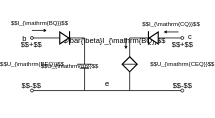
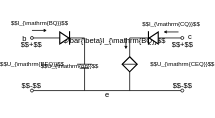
node "e": moved (107, 83) -> (107, 94)
